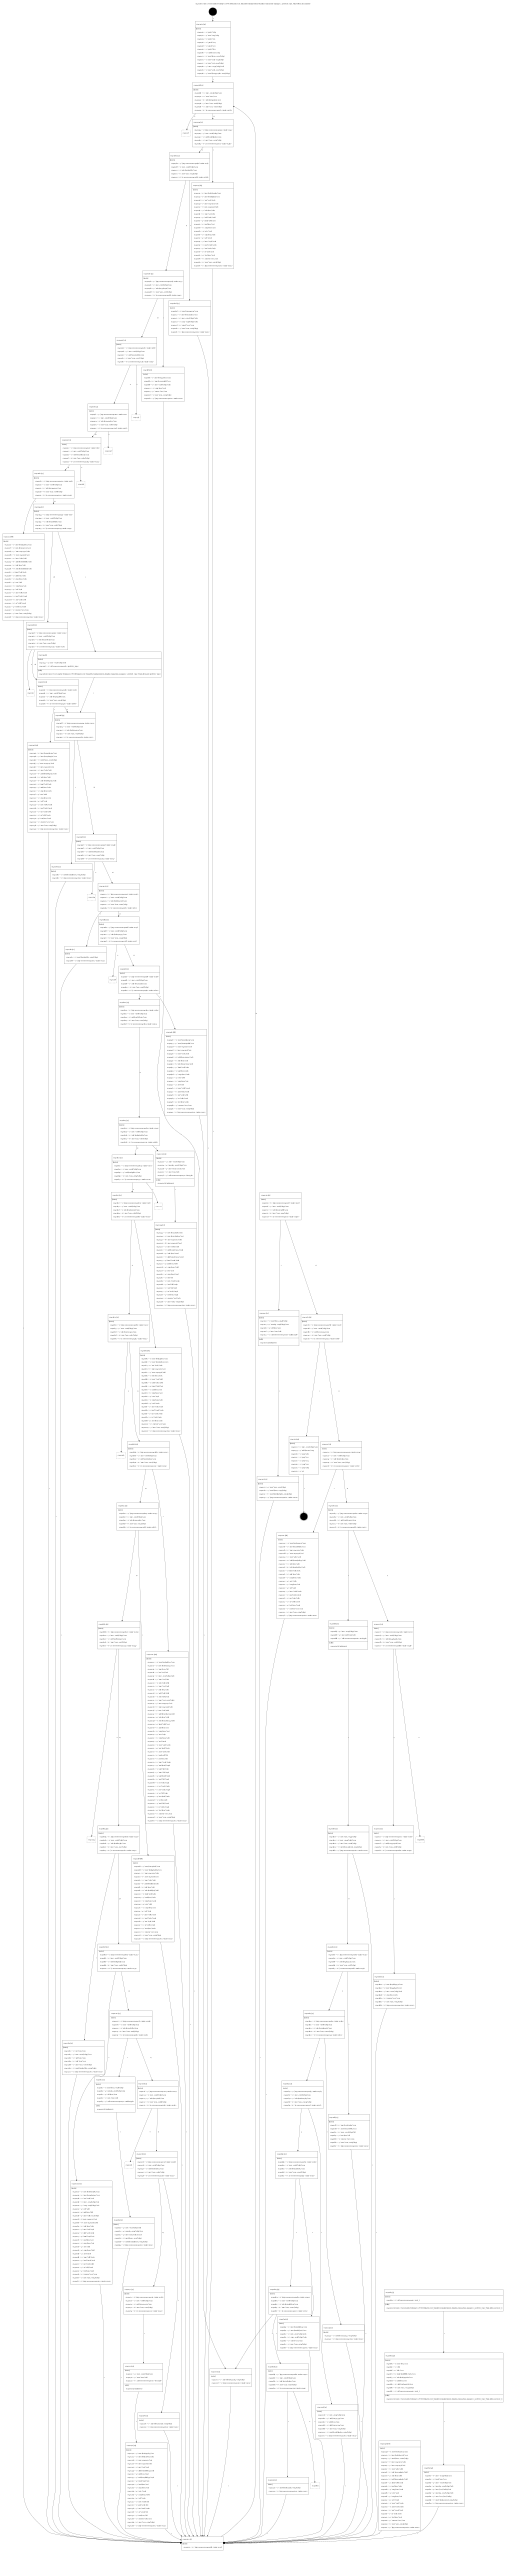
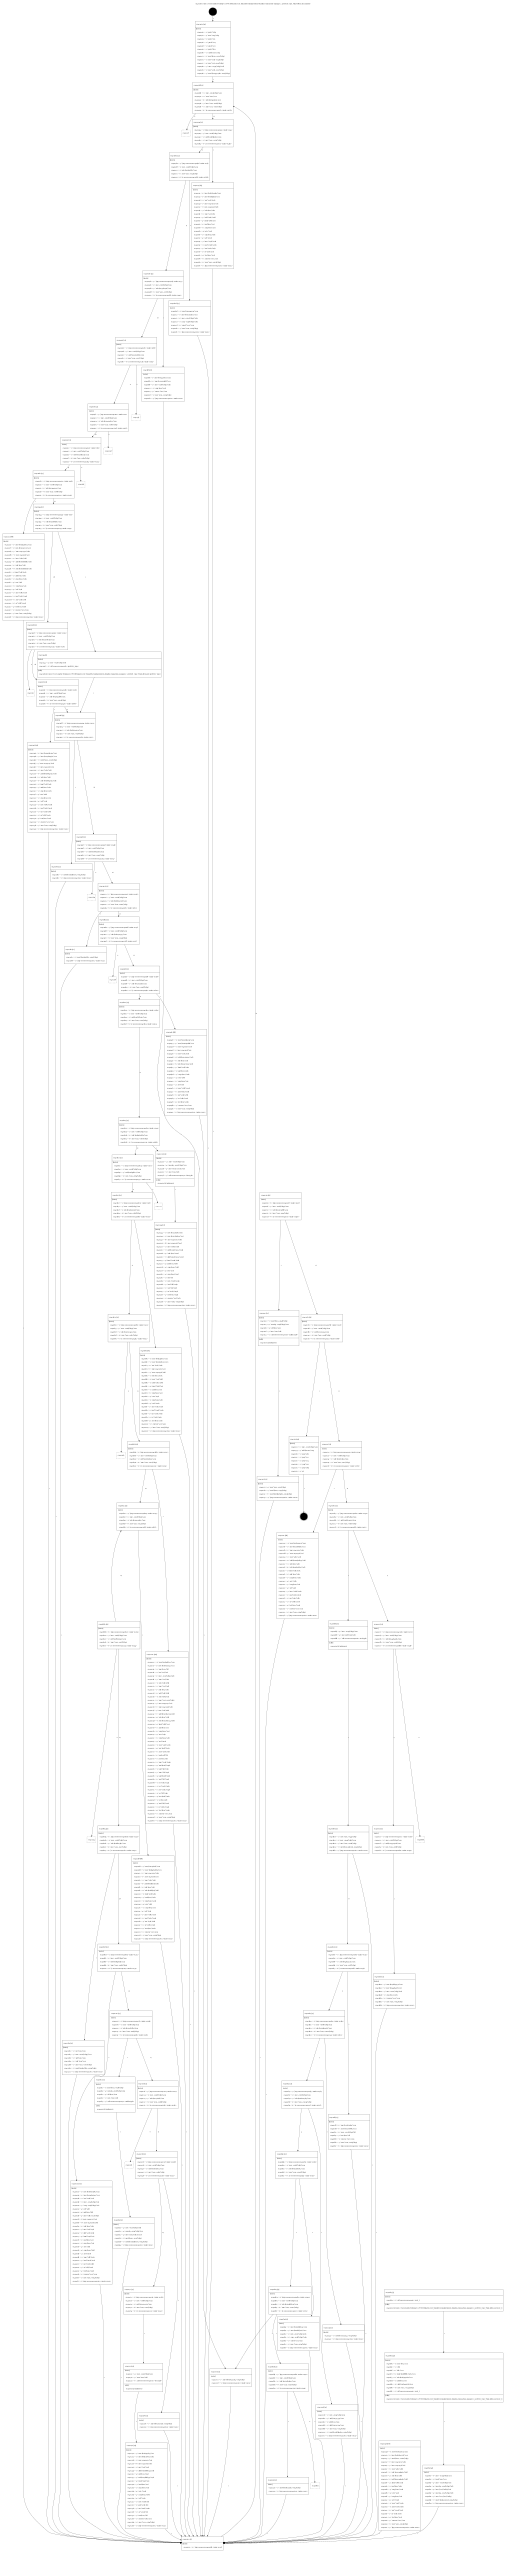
edge "0x401ba2 [25]" -> "0x401bbb [25]": reversed
